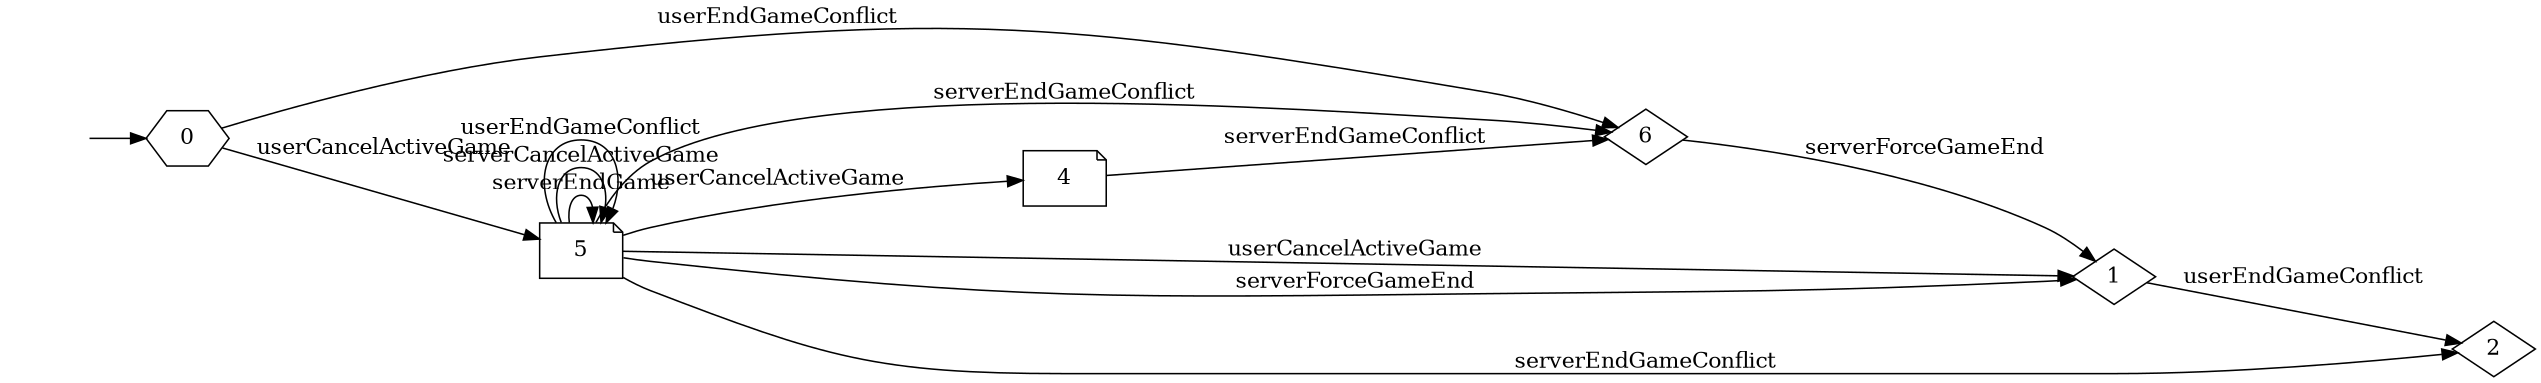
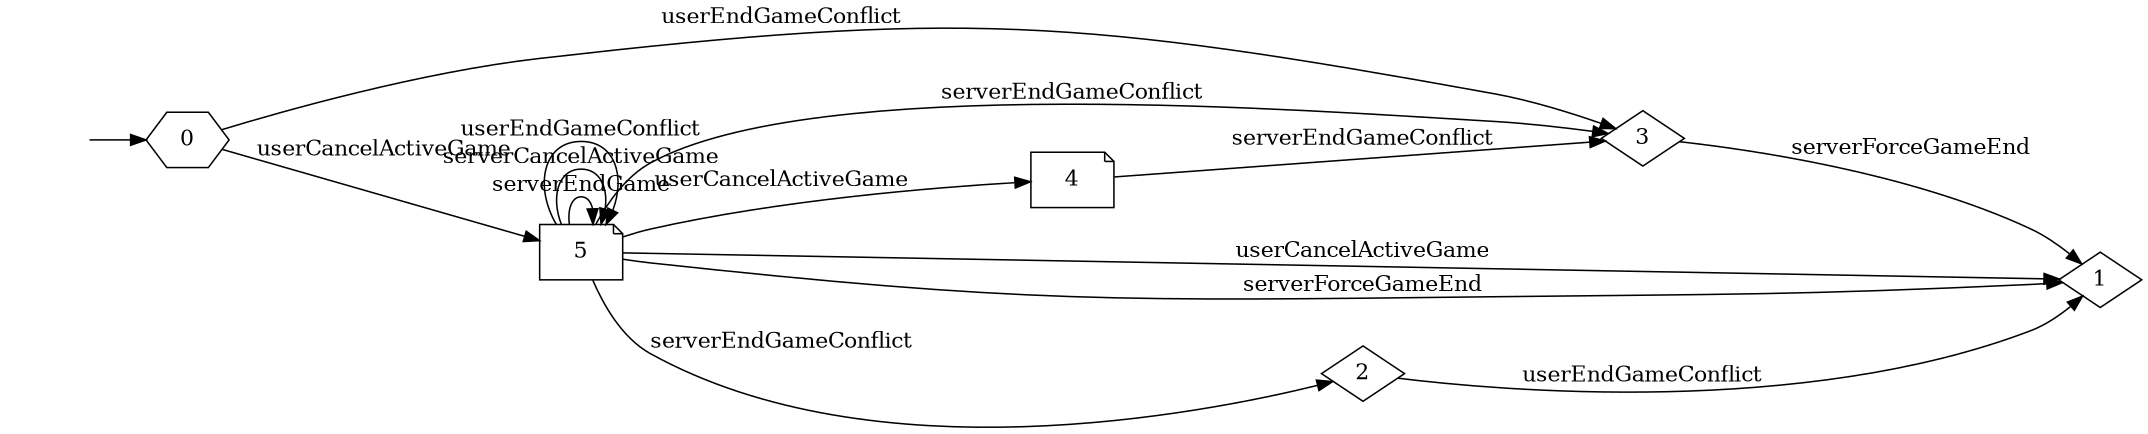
node "6": label "6" -> "3"
edge "1" -> "2": reversed
